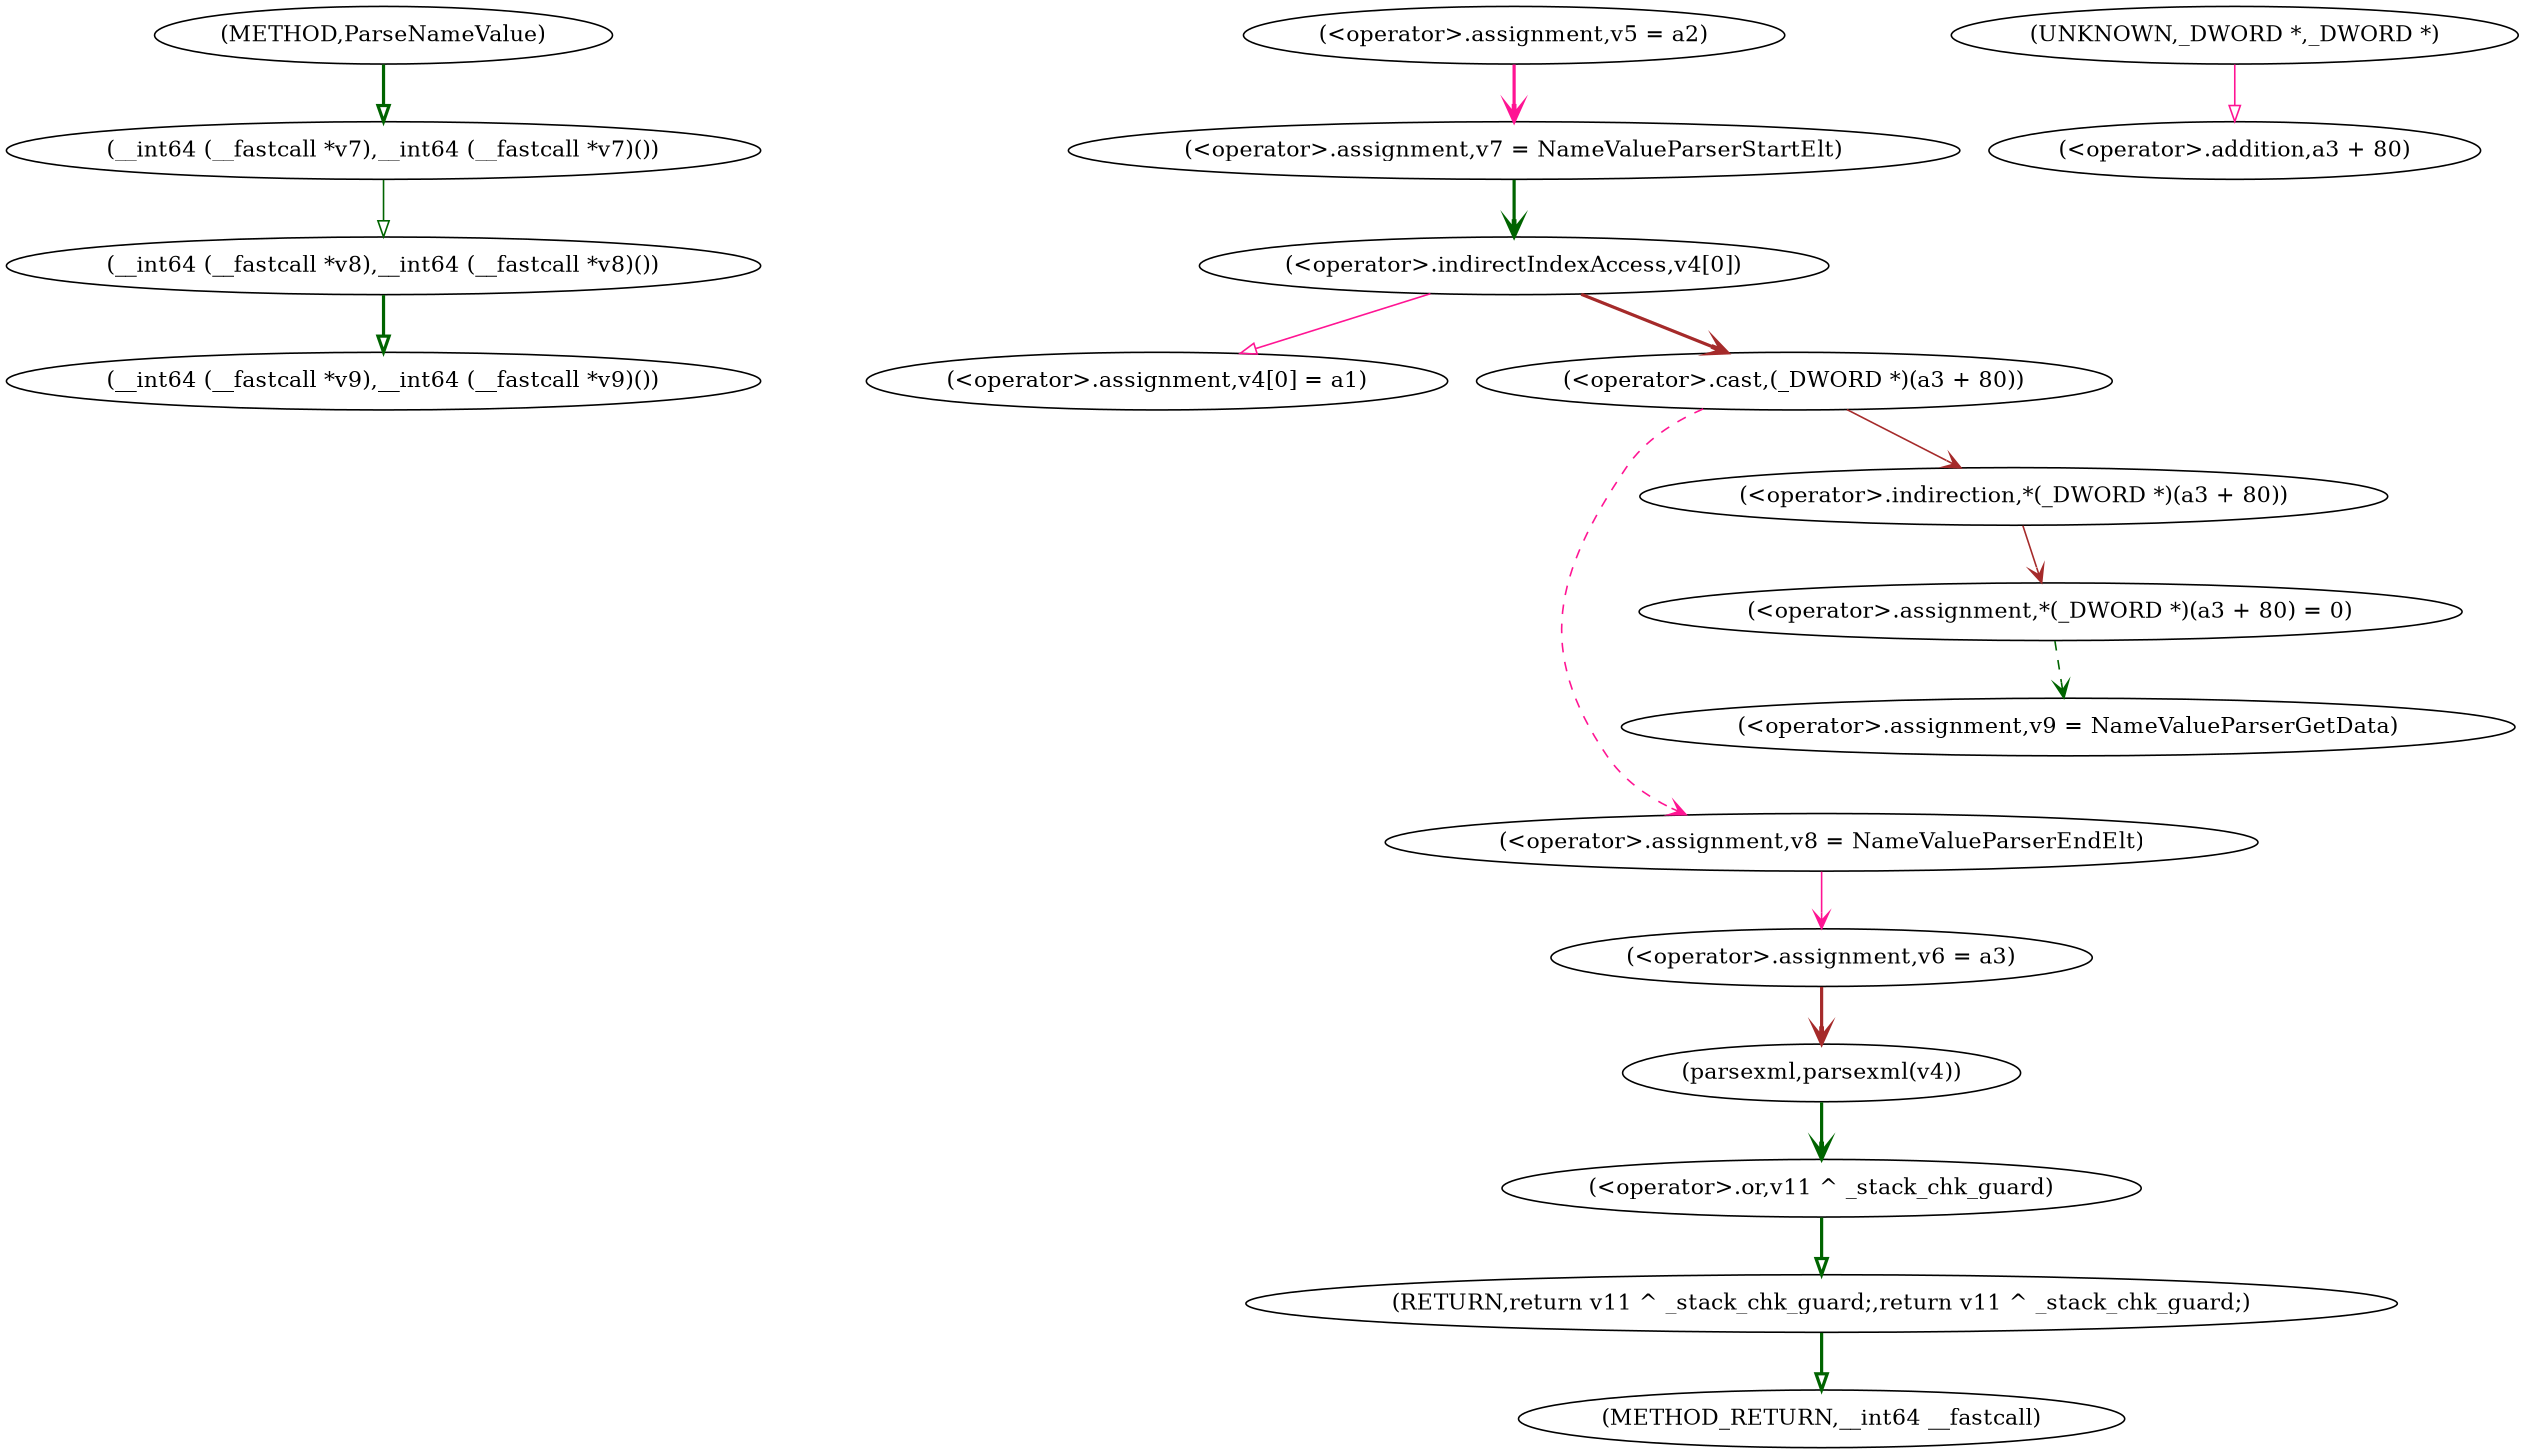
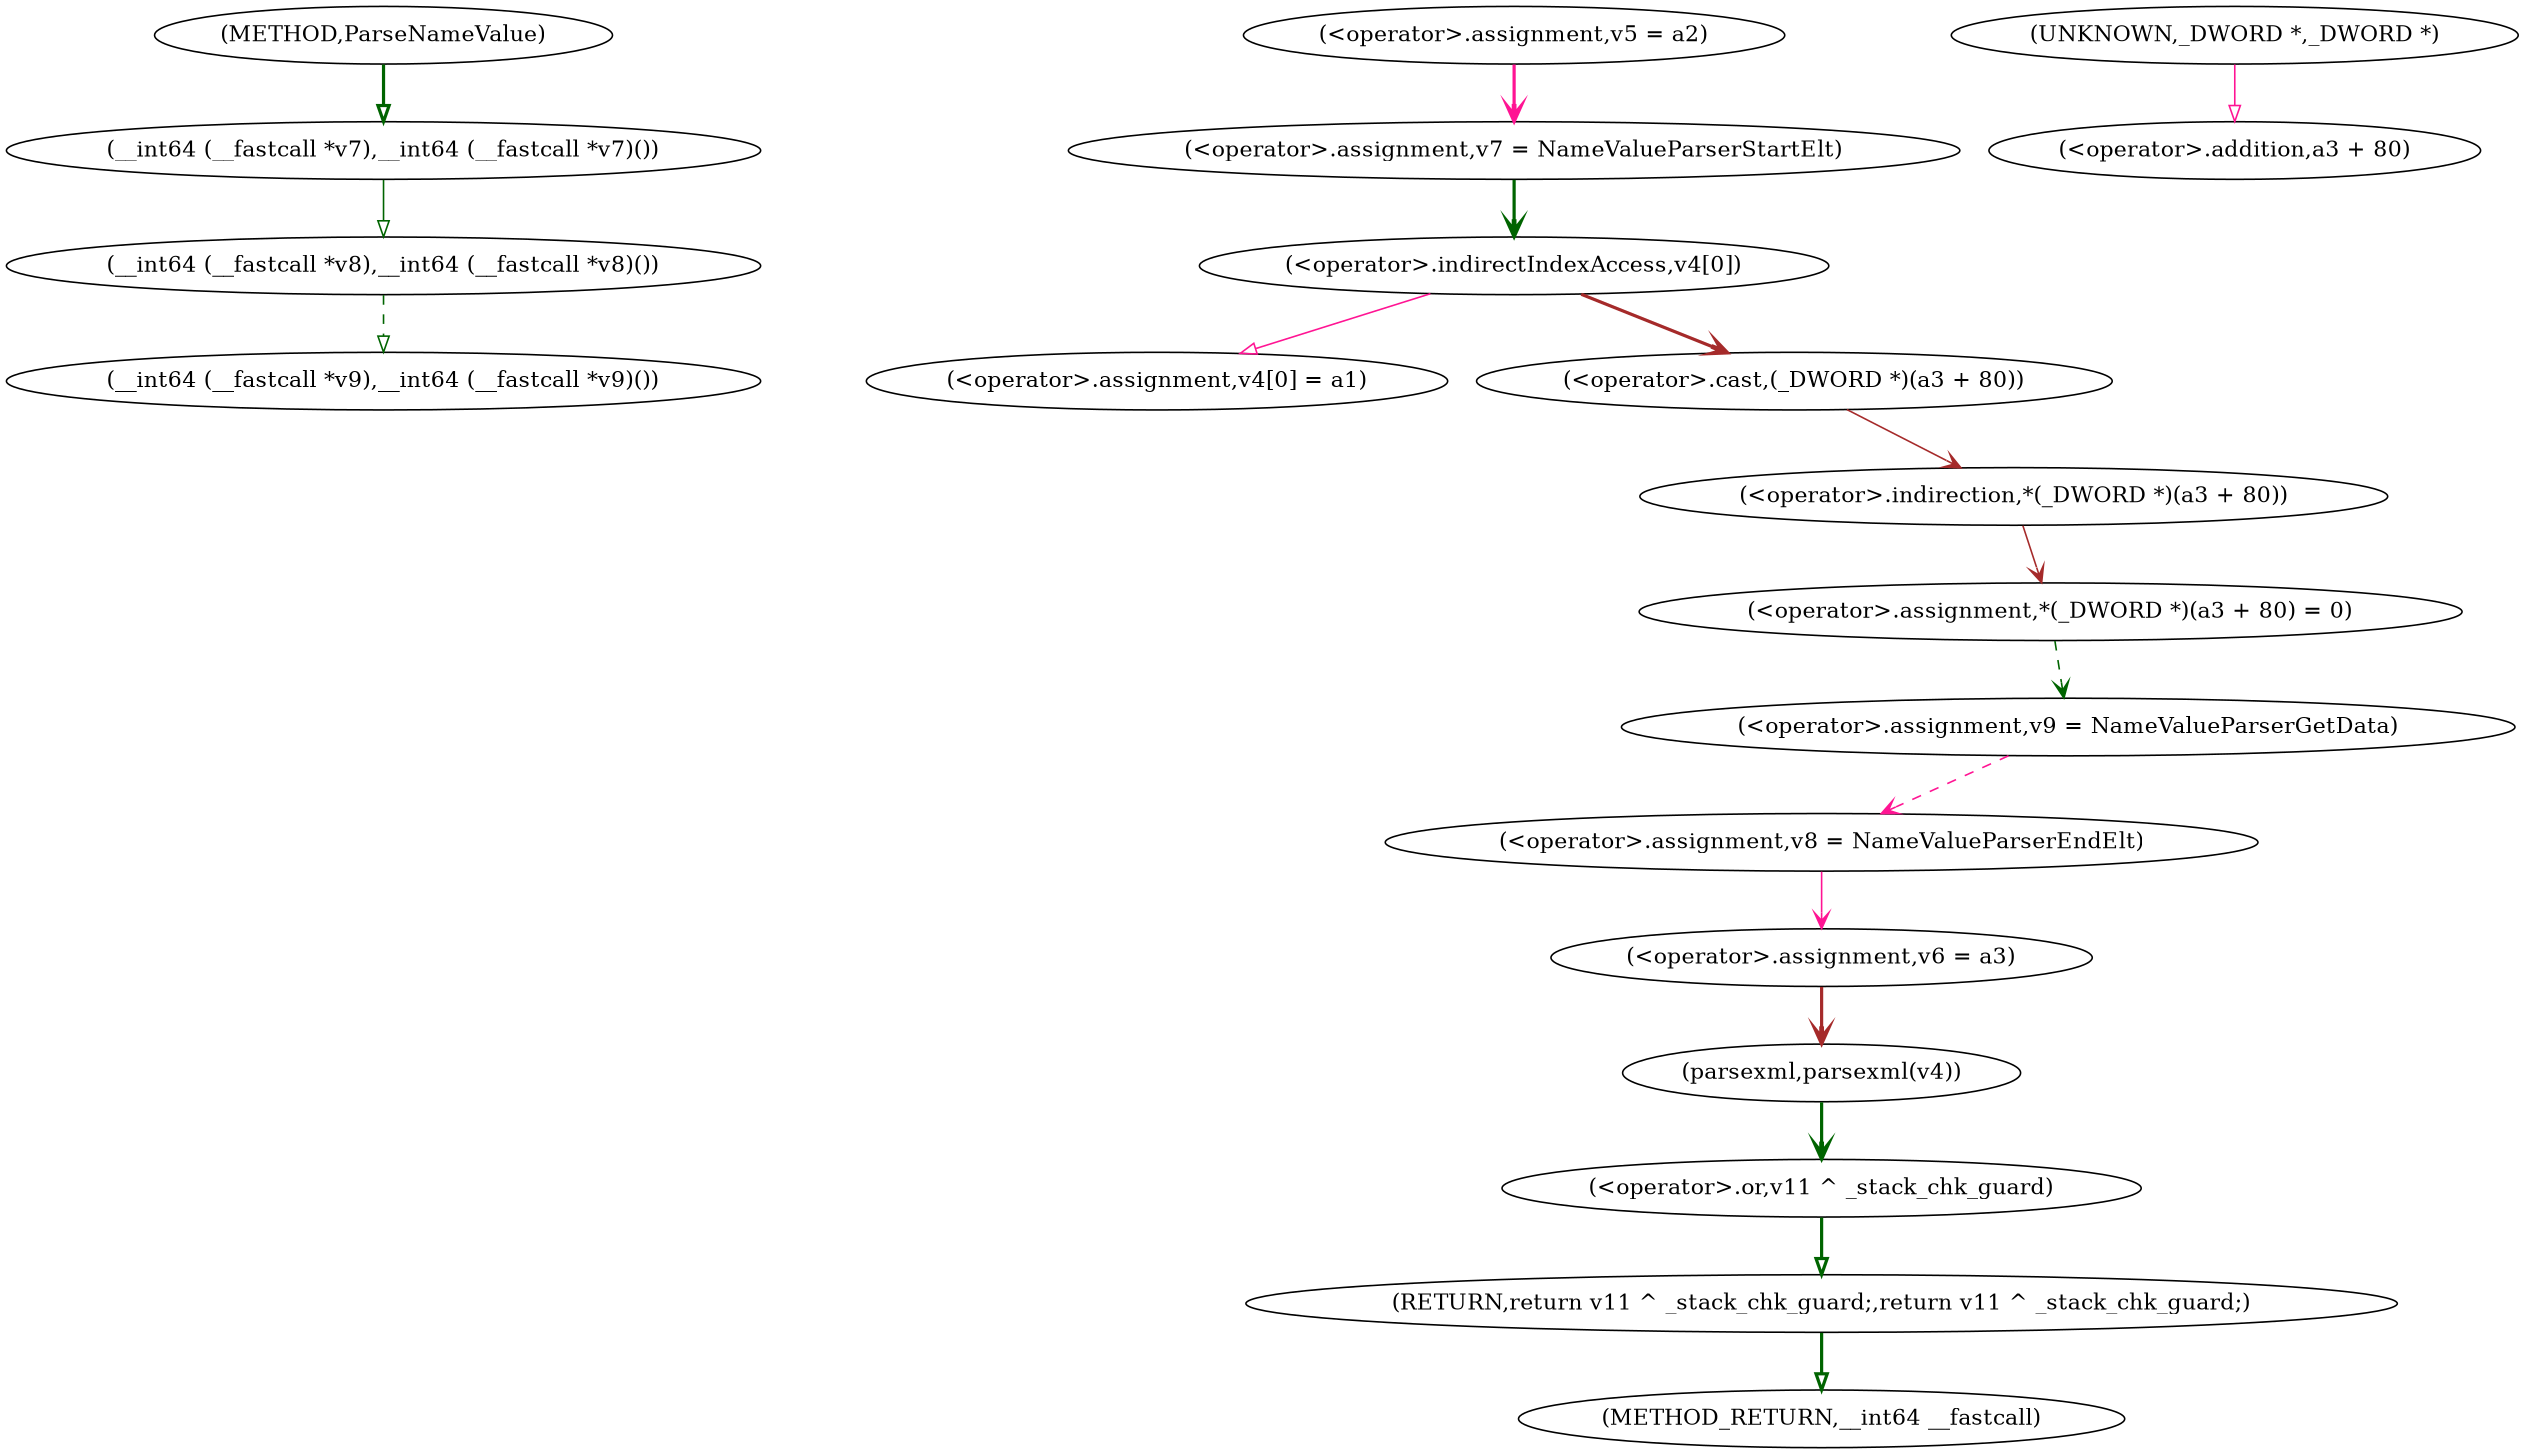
edge "(__int64 (__fastcall *v8),__int64 (__fastcall *v8)())" -> "(__int64 (__fastcall *v9),__int64 (__fastcall *v9)())": style bold -> dashed
edge "(<operator>.cast,(_DWORD *)(a3 + 80))" -> "(<operator>.assignment,v8 = NameValueParserEndElt)": now "(<operator>.assignment,v9 = NameValueParserGetData)" -> "(<operator>.assignment,v8 = NameValueParserEndElt)"
